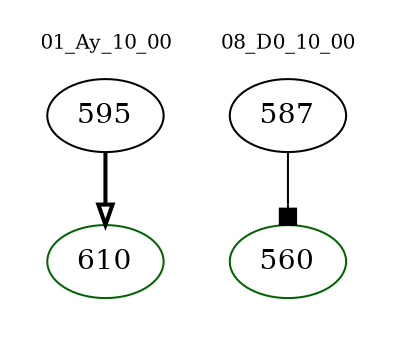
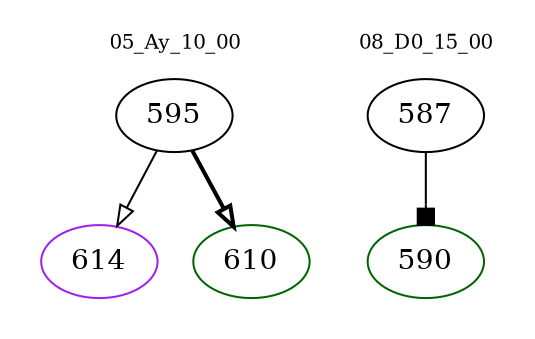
cluster "01_Ay_10_00": label "01_Ay_10_00" -> "05_Ay_10_00"
cluster "08_D0_10_00": label "08_D0_10_00" -> "08_D0_15_00"
node "614": added
node "560": label "560" -> "590"
